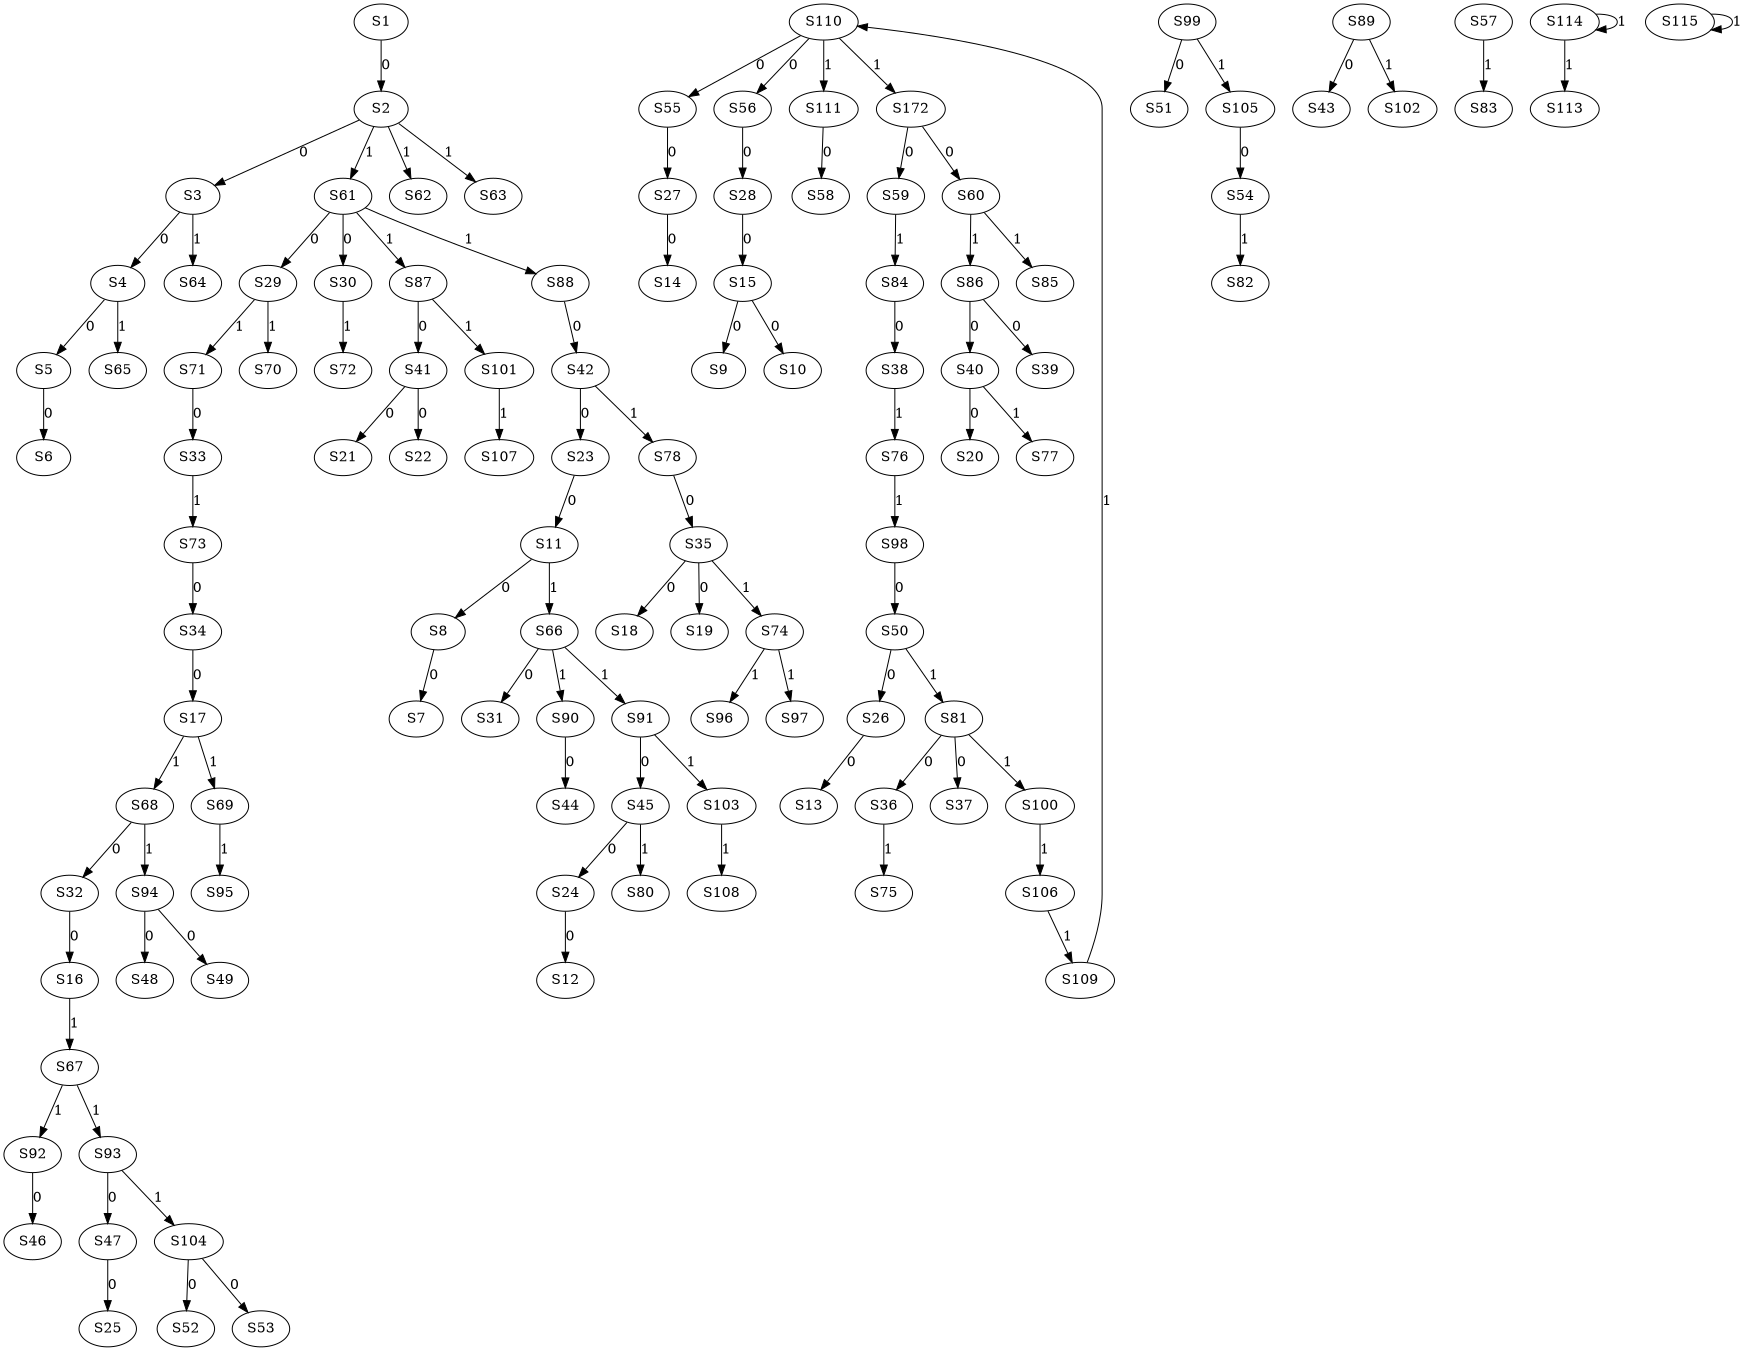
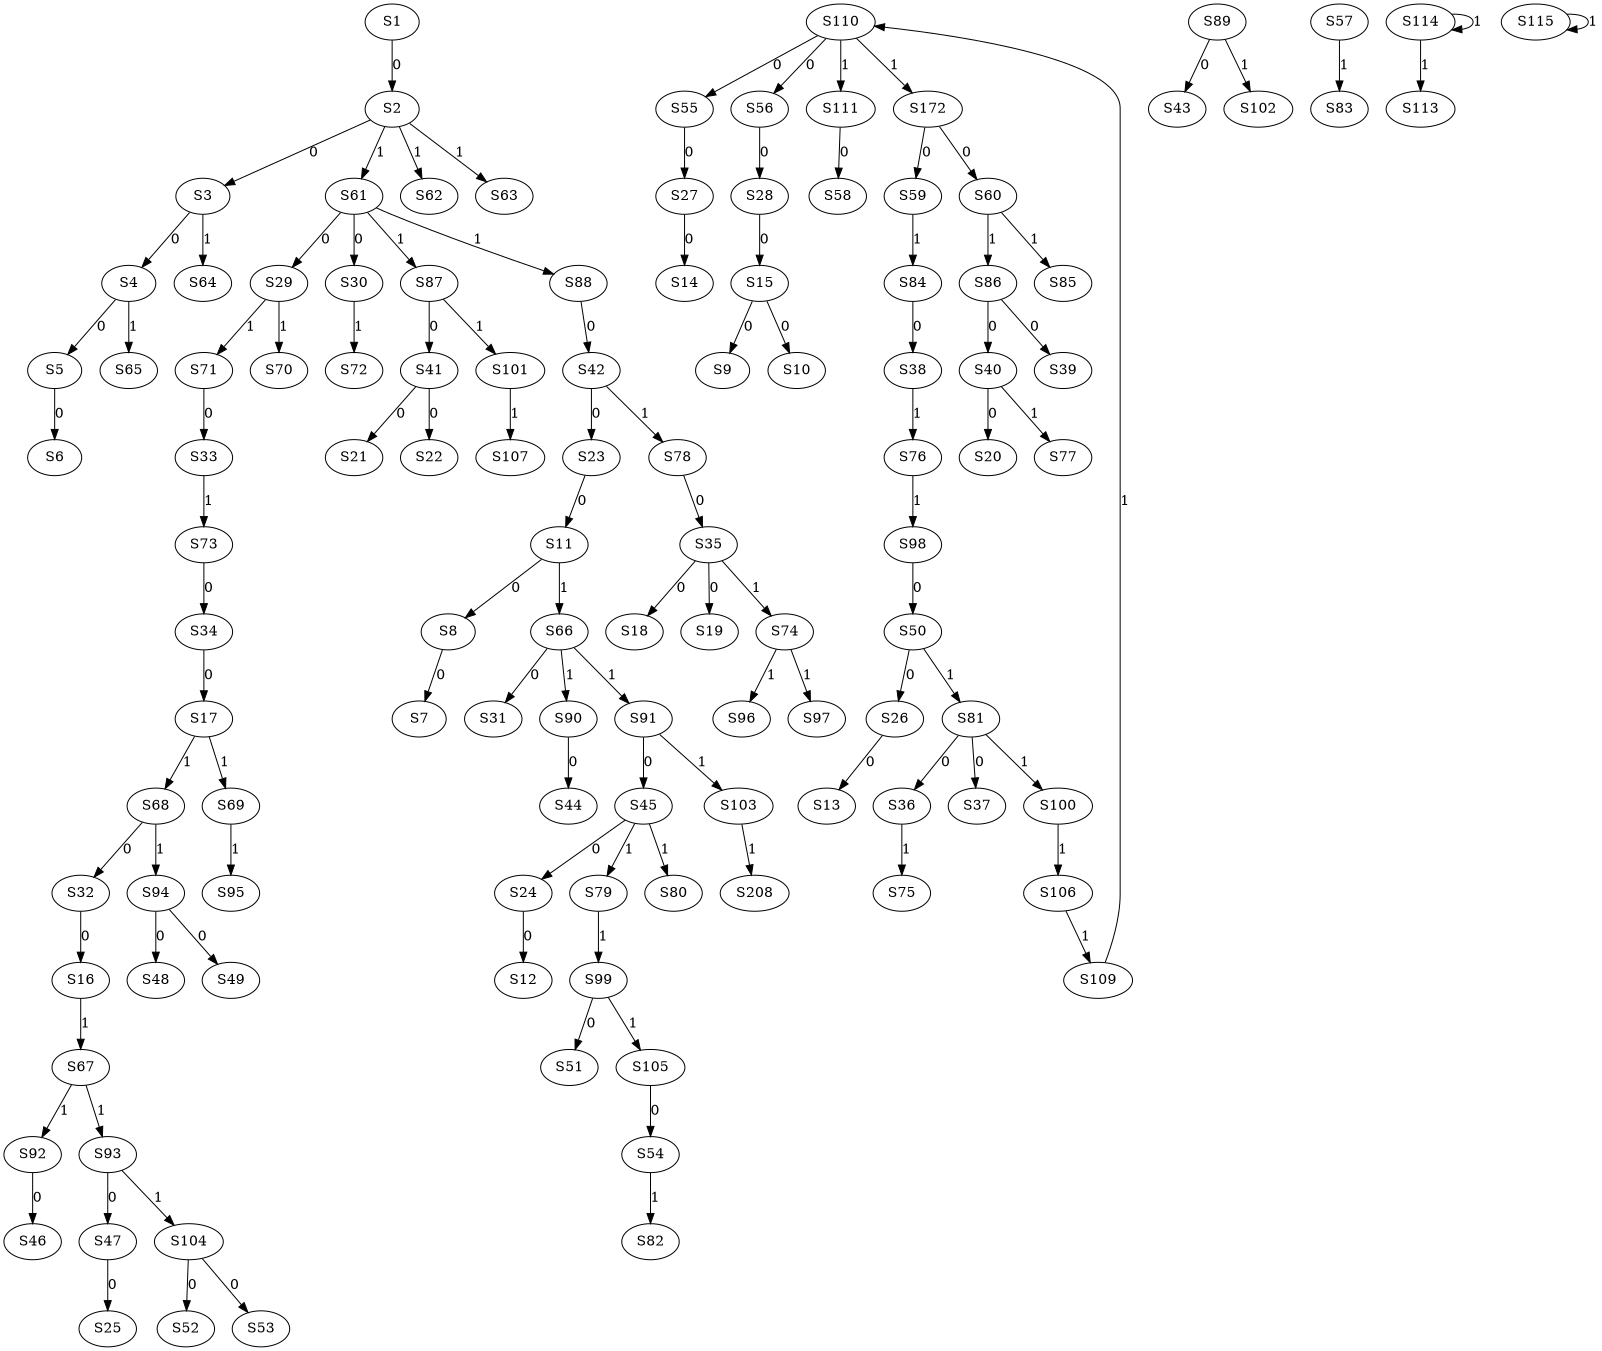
node "S79": added
node "S108": label "S108" -> "S208"
